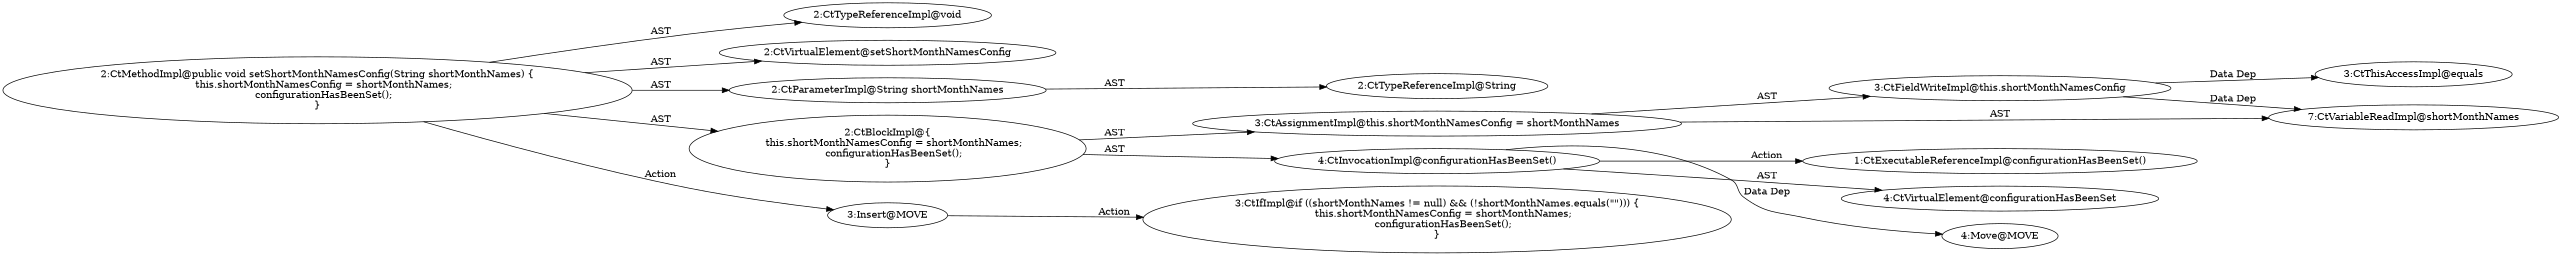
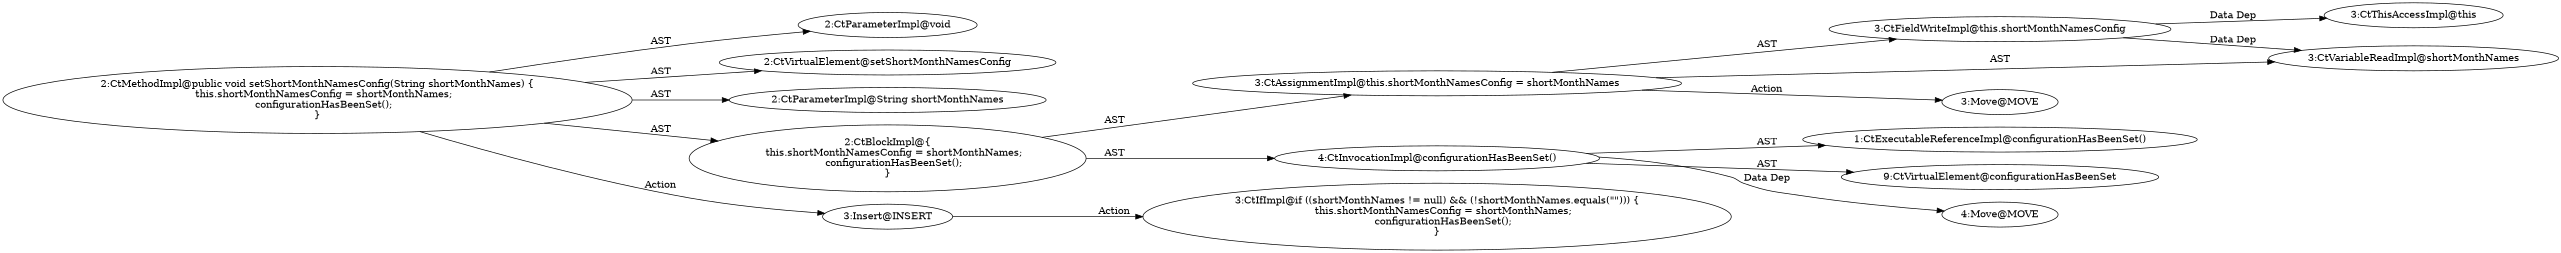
node "2:CtTypeReferenceImpl@void": label "2:CtTypeReferenceImpl@void" -> "2:CtParameterImpl@void"
node "3:CtThisAccessImpl@equals": label "3:CtThisAccessImpl@equals" -> "3:CtThisAccessImpl@this"
node "2:CtTypeReferenceImpl@String": removed
node "3:Move@MOVE": added
node "7:CtVariableReadImpl@shortMonthNames": label "7:CtVariableReadImpl@shortMonthNames" -> "3:CtVariableReadImpl@shortMonthNames"
edge "4:CtInvocationImpl@configurationHasBeenSet()" -> "1:CtExecutableReferenceImpl@configurationHasBeenSet()": label "Action" -> "AST"
node "4:CtVirtualElement@configurationHasBeenSet": label "4:CtVirtualElement@configurationHasBeenSet" -> "9:CtVirtualElement@configurationHasBeenSet"
node "3:Insert@MOVE": label "3:Insert@MOVE" -> "3:Insert@INSERT"
